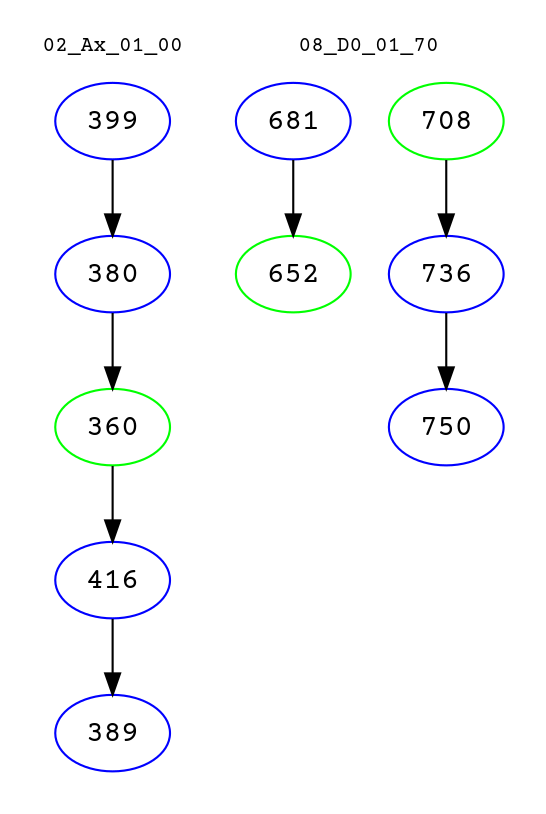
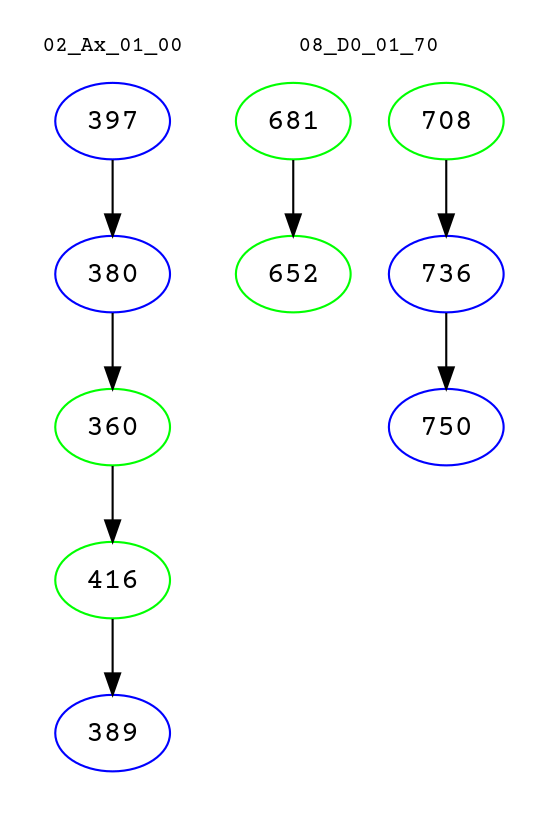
node "399": label "399" -> "397"
node "681": color blue -> green
node "416": color blue -> green
